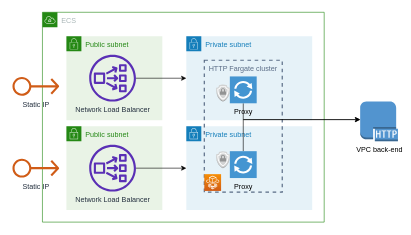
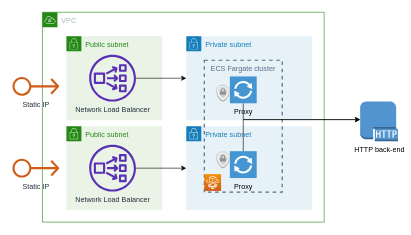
node "ECS": label "ECS" -> "VPC"
node "HTTP Fargate cluster": label "HTTP Fargate cluster" -> "ECS Fargate cluster"
node "VPC back-end": label "VPC back-end" -> "HTTP back-end"
